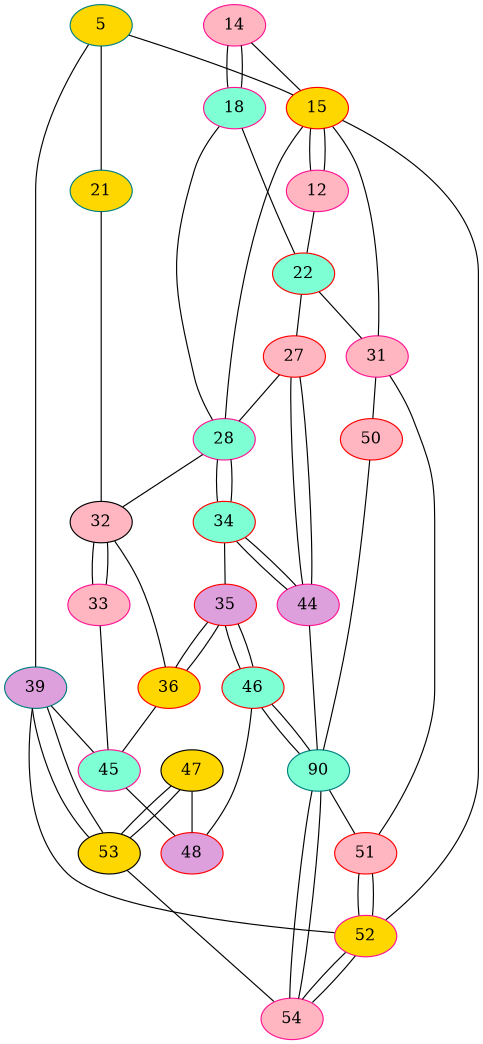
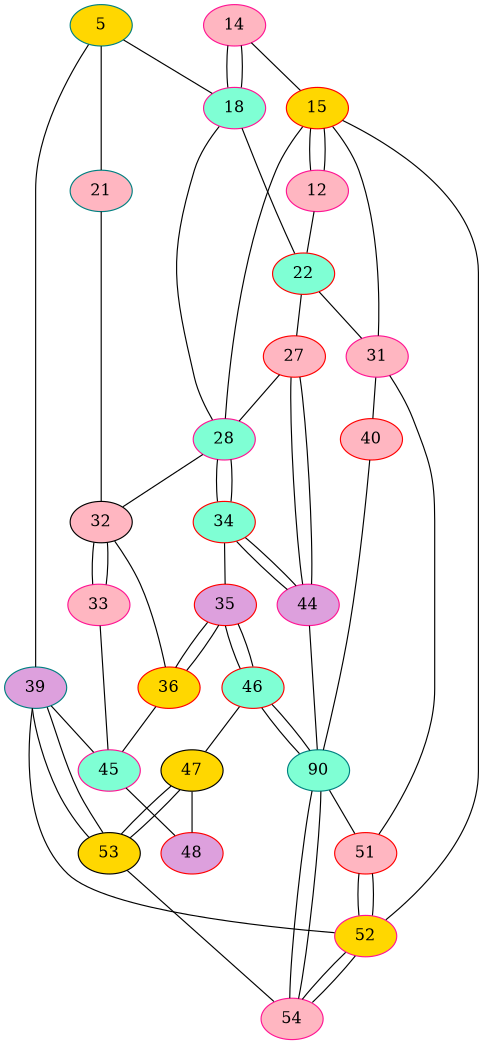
edge "5" -- "15": now "5" -- "18"
node "21": fillcolor gold -> lightpink
node "50": label "50" -> "40"
edge "46" -- "48": now "46" -- "47"
